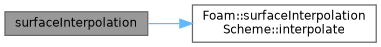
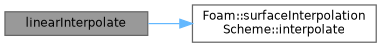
node "surfaceInterpolation": label "surfaceInterpolation" -> "linearInterpolate"
